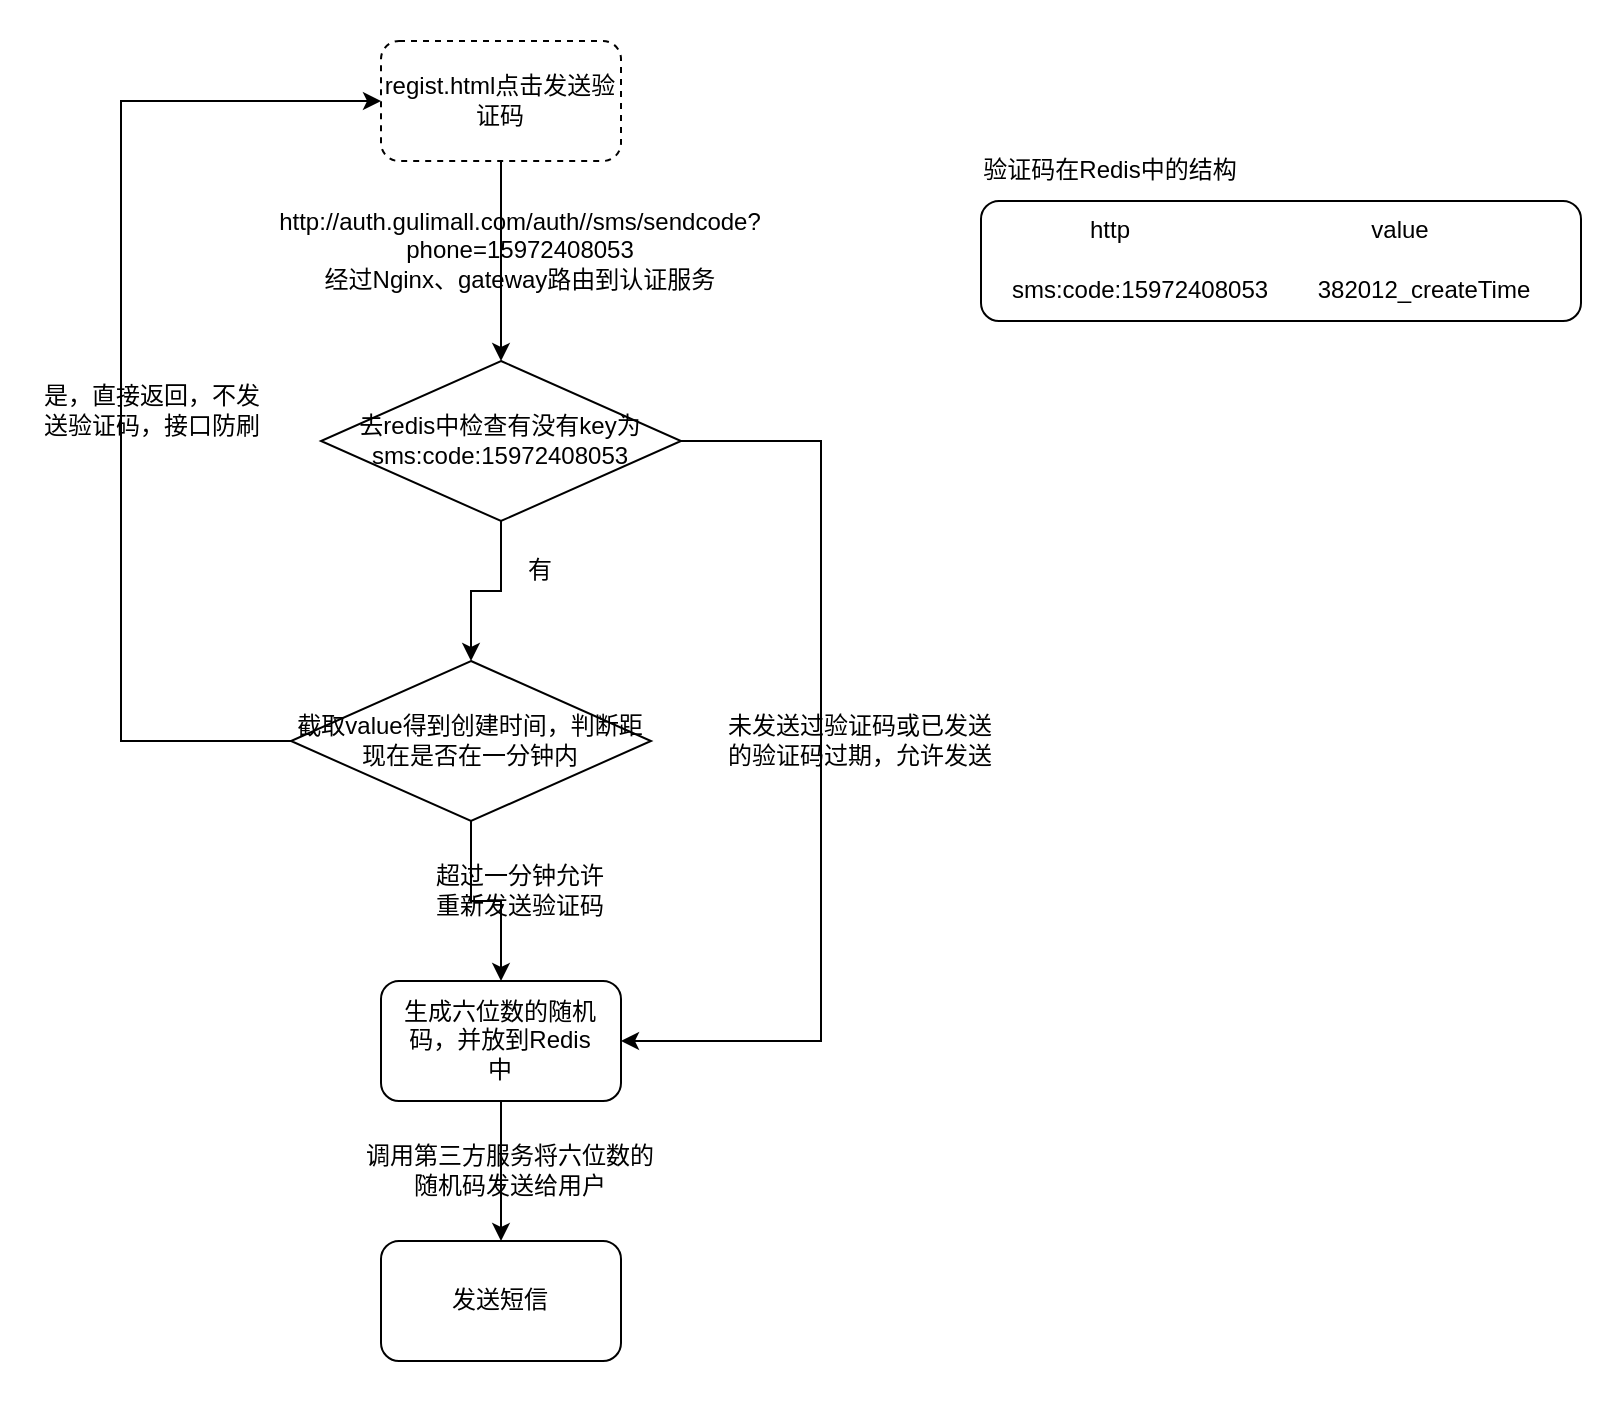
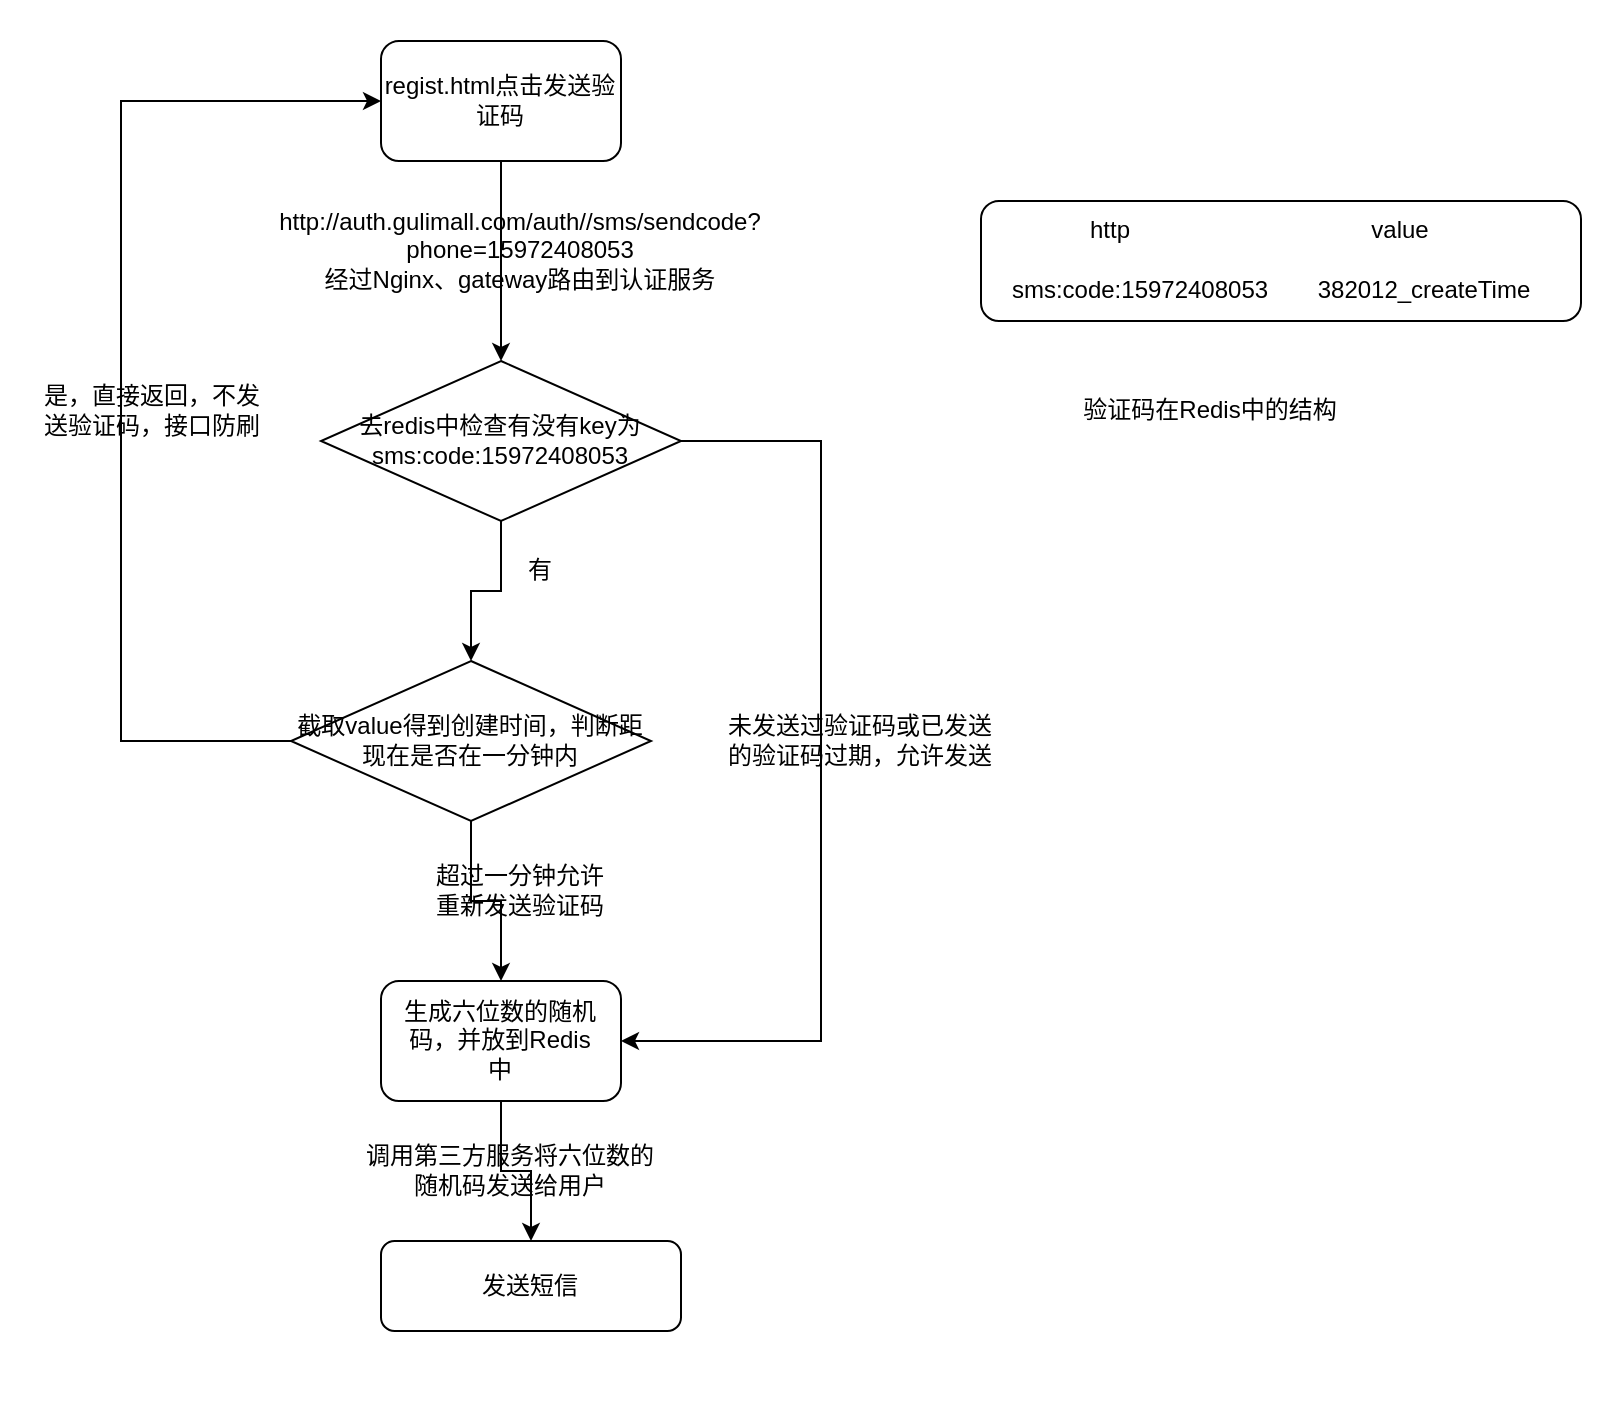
node "regist.html点击发送验证码": style dashed -> solid
node "验证码在Redis中的结构": moved (1111, 171) -> (1211, 411)
node "发送短信": size 240x120 -> 300x90
